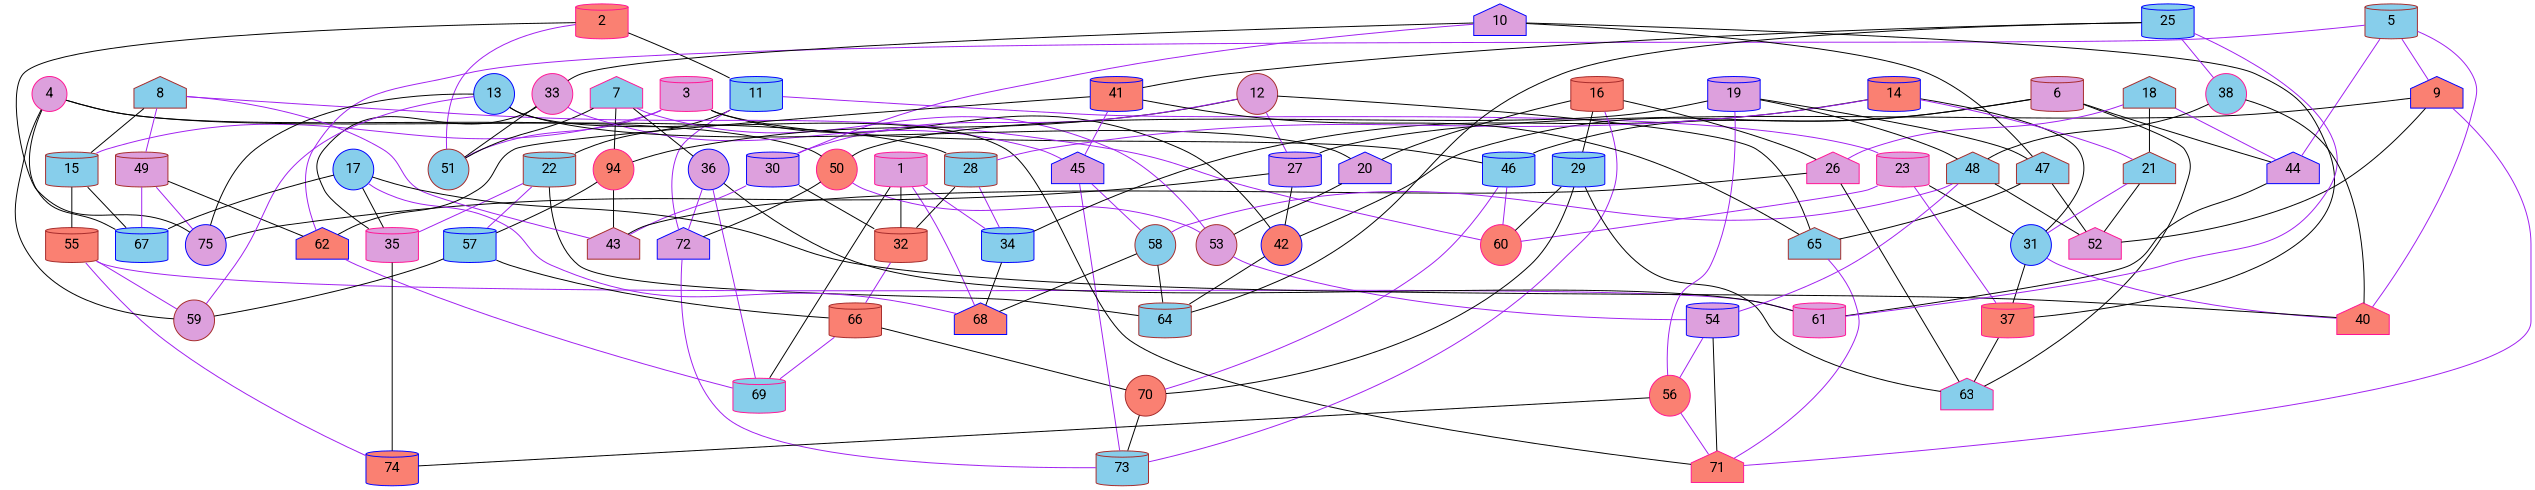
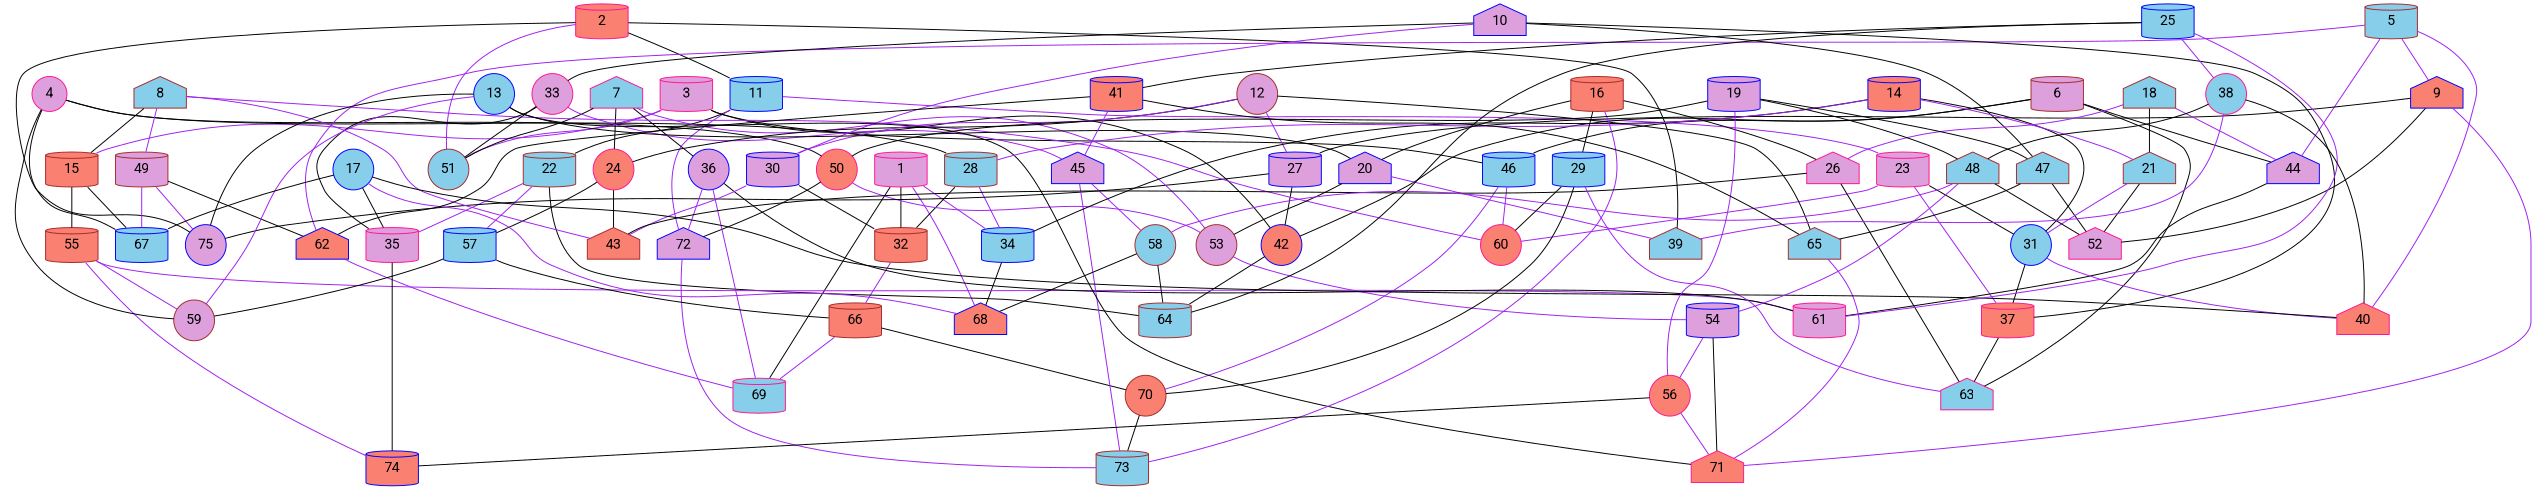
node "15": fillcolor skyblue -> salmon
node "94": label "94" -> "24"
node "43": fillcolor plum -> salmon
node "39": added
edge "29" -- "63": color black -> purple
